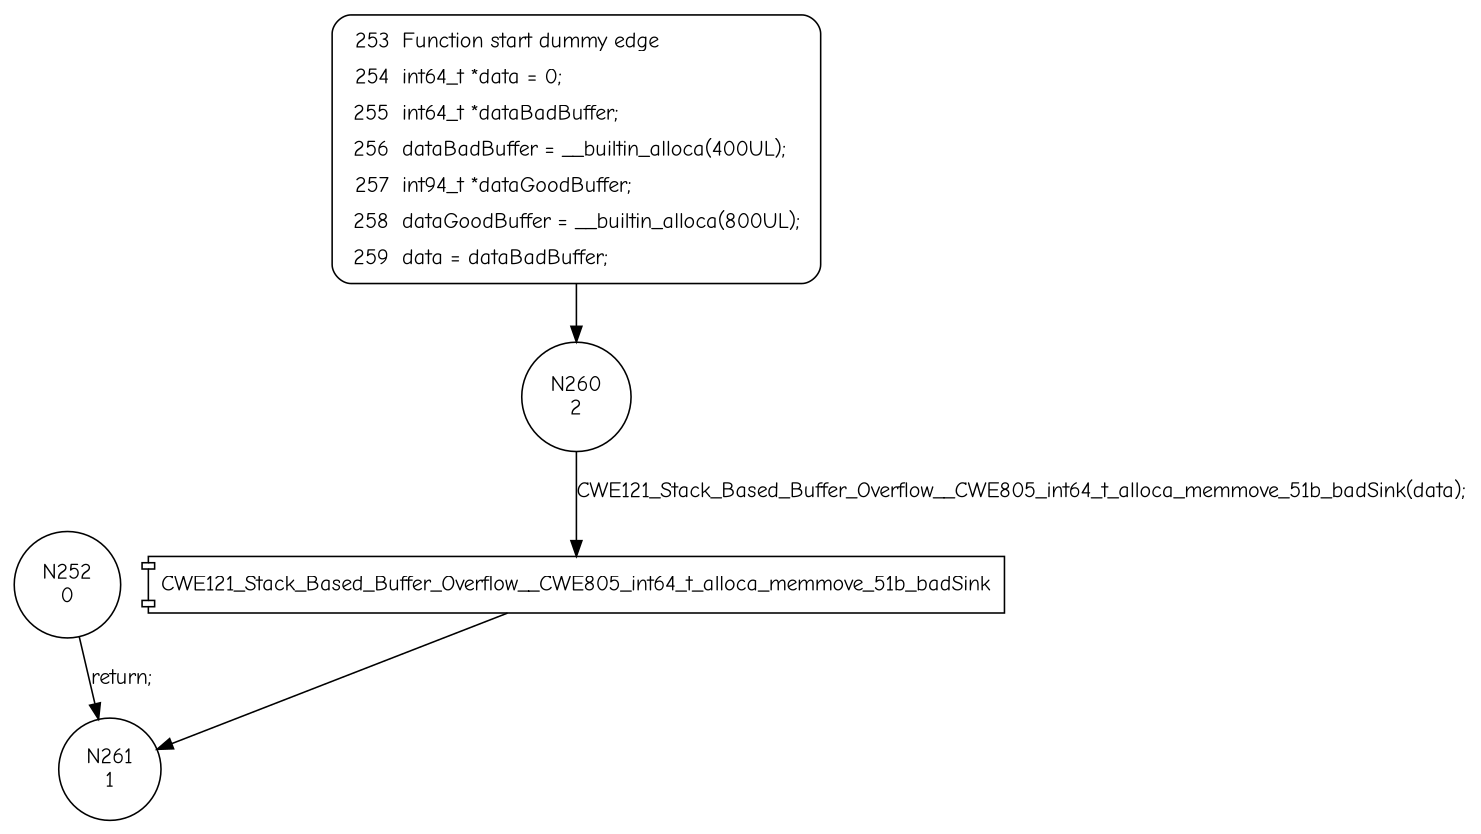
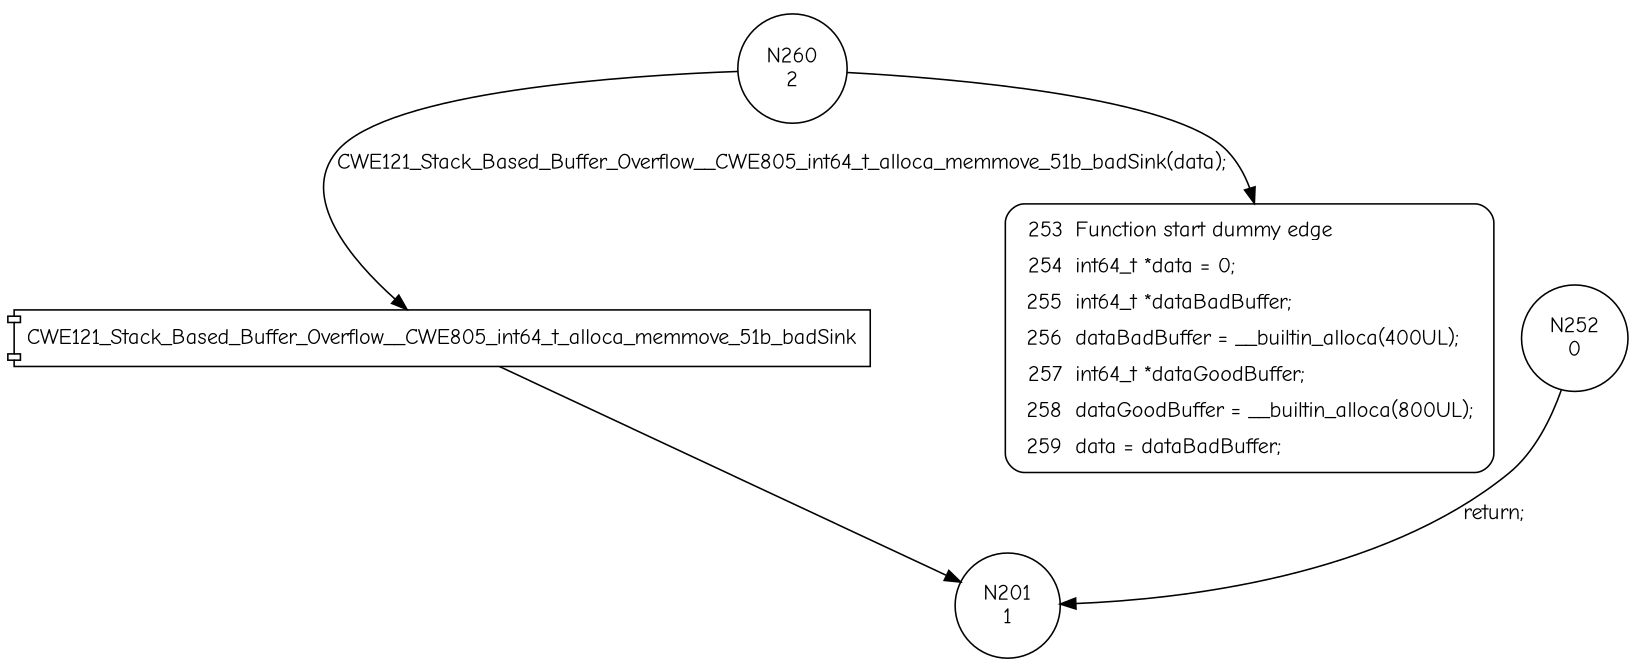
node "253": text "int94_t *dataGoodBuffer;" -> "int64_t *dataGoodBuffer;"
edge "253" -> "N260 2": reversed
node "N261 1": label "N261 1" -> "N201 1"
